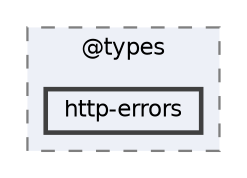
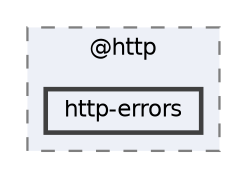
cluster "@types": label "@types" -> "@http"
